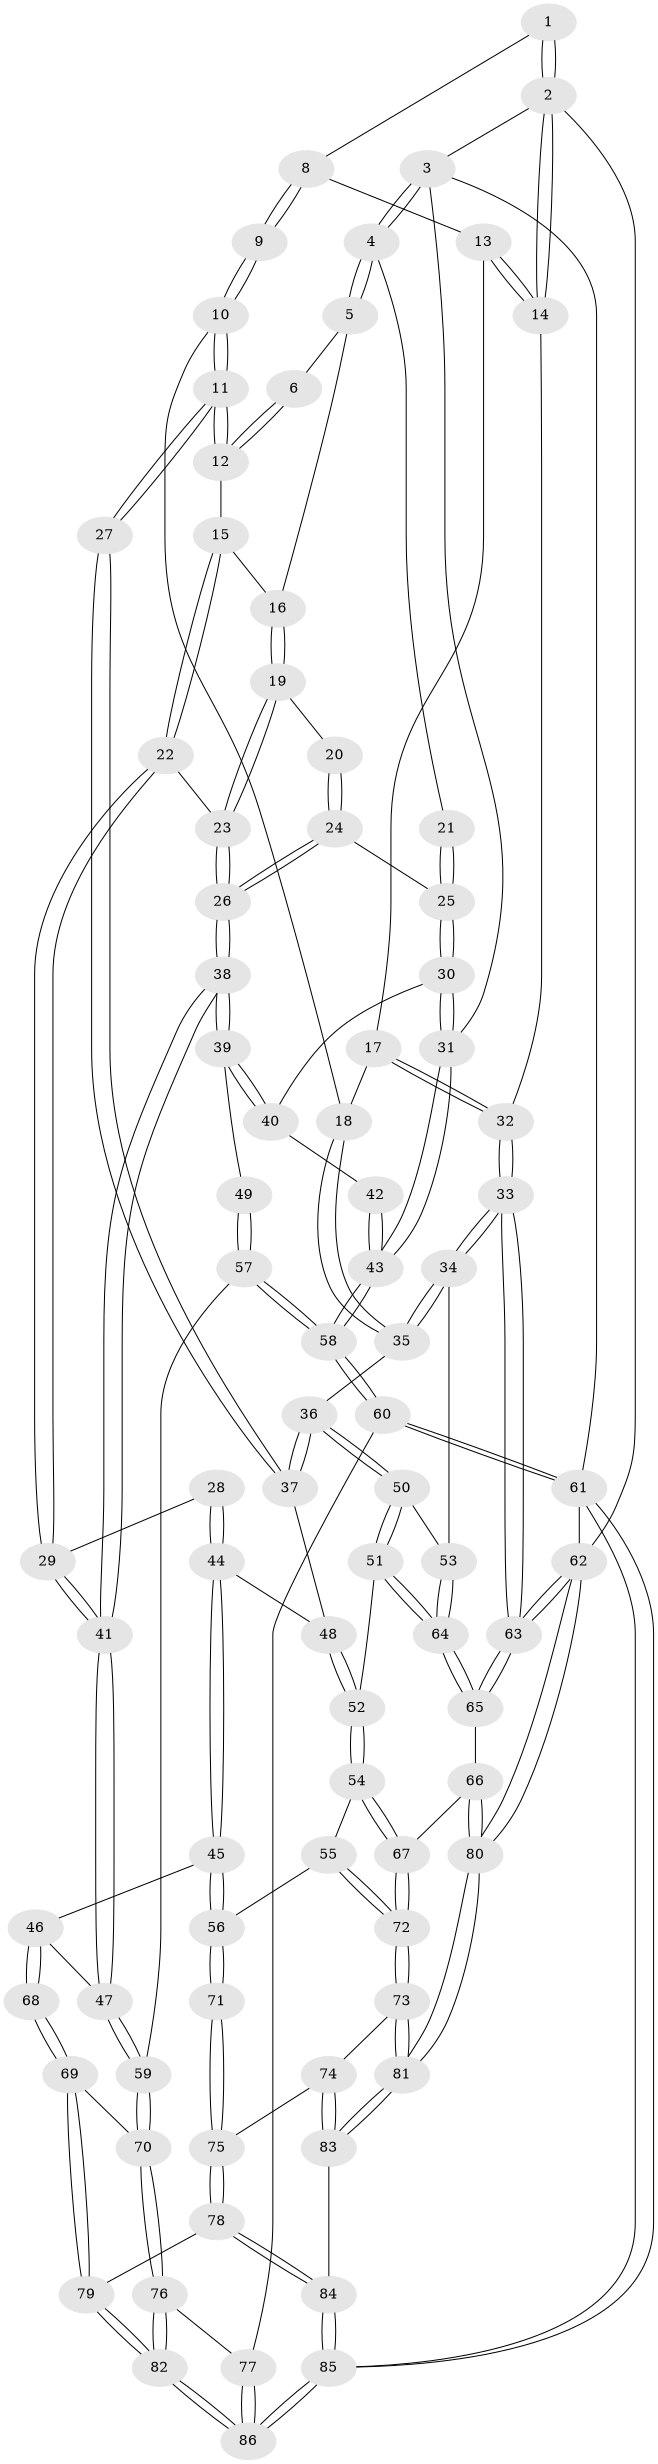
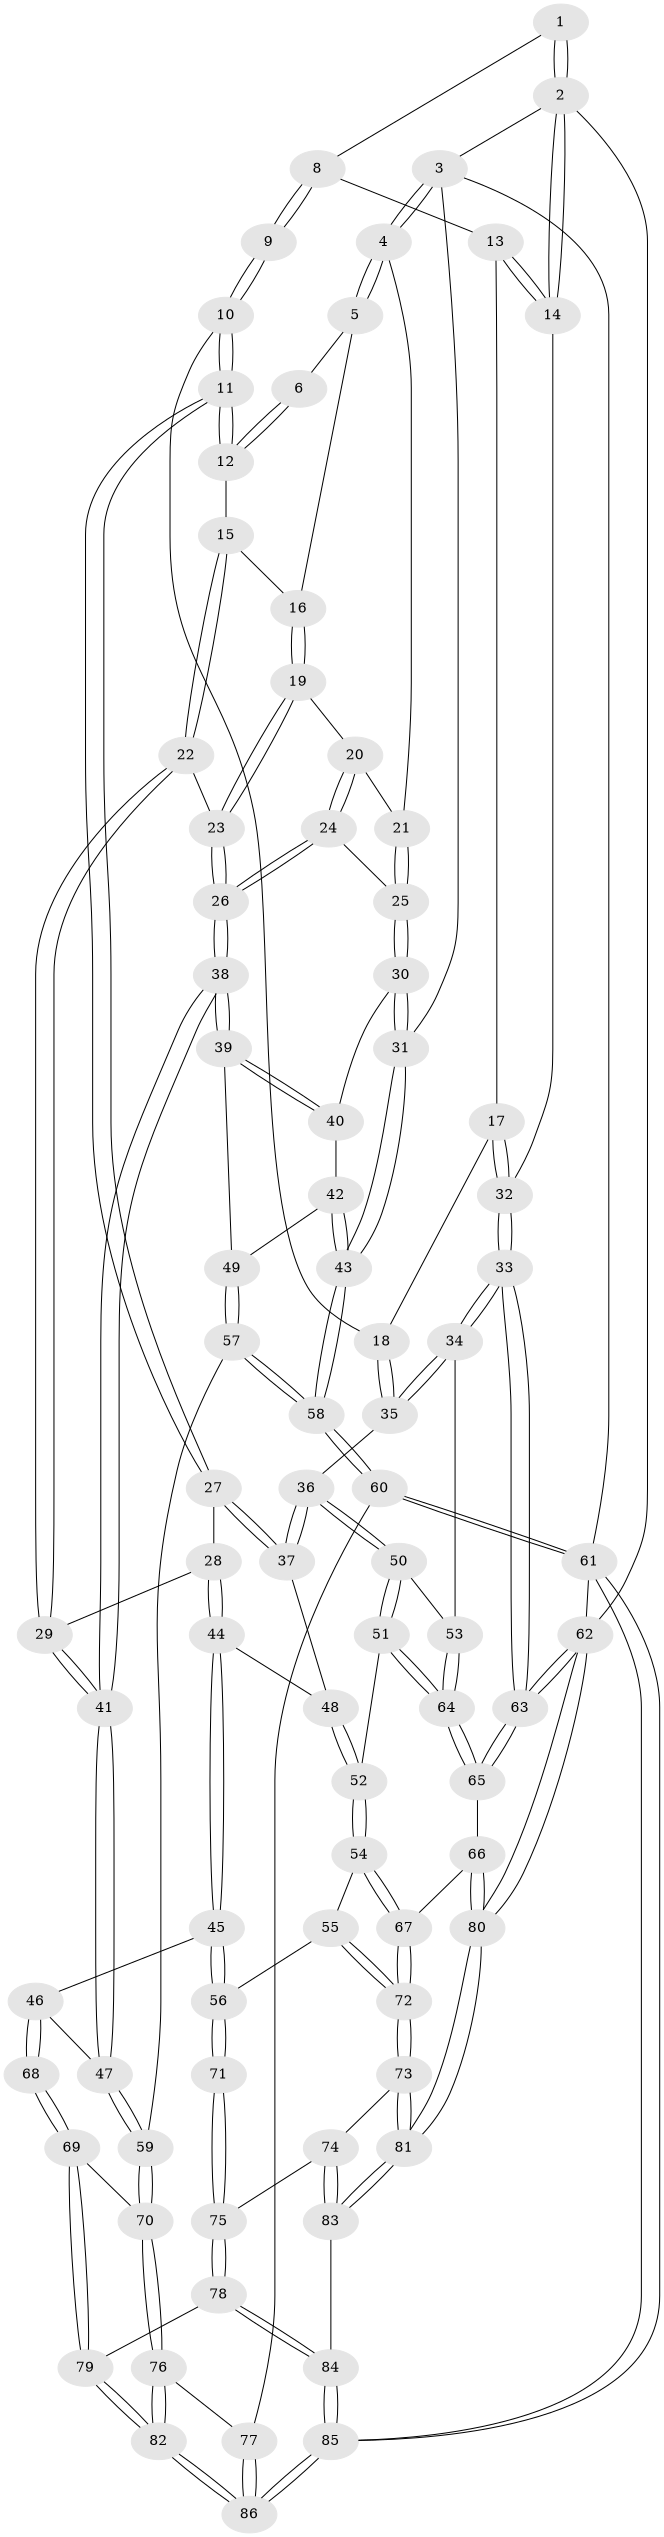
edge "20" -- "21": added
edge "42" -- "49": added
edge "27" -- "28": added
